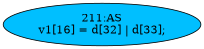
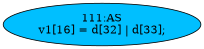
node "211:AS v1[16] = d[32] | d[33];": label "211:AS v1[16] = d[32] | d[33];" -> "111:AS v1[16] = d[32] | d[33];"
